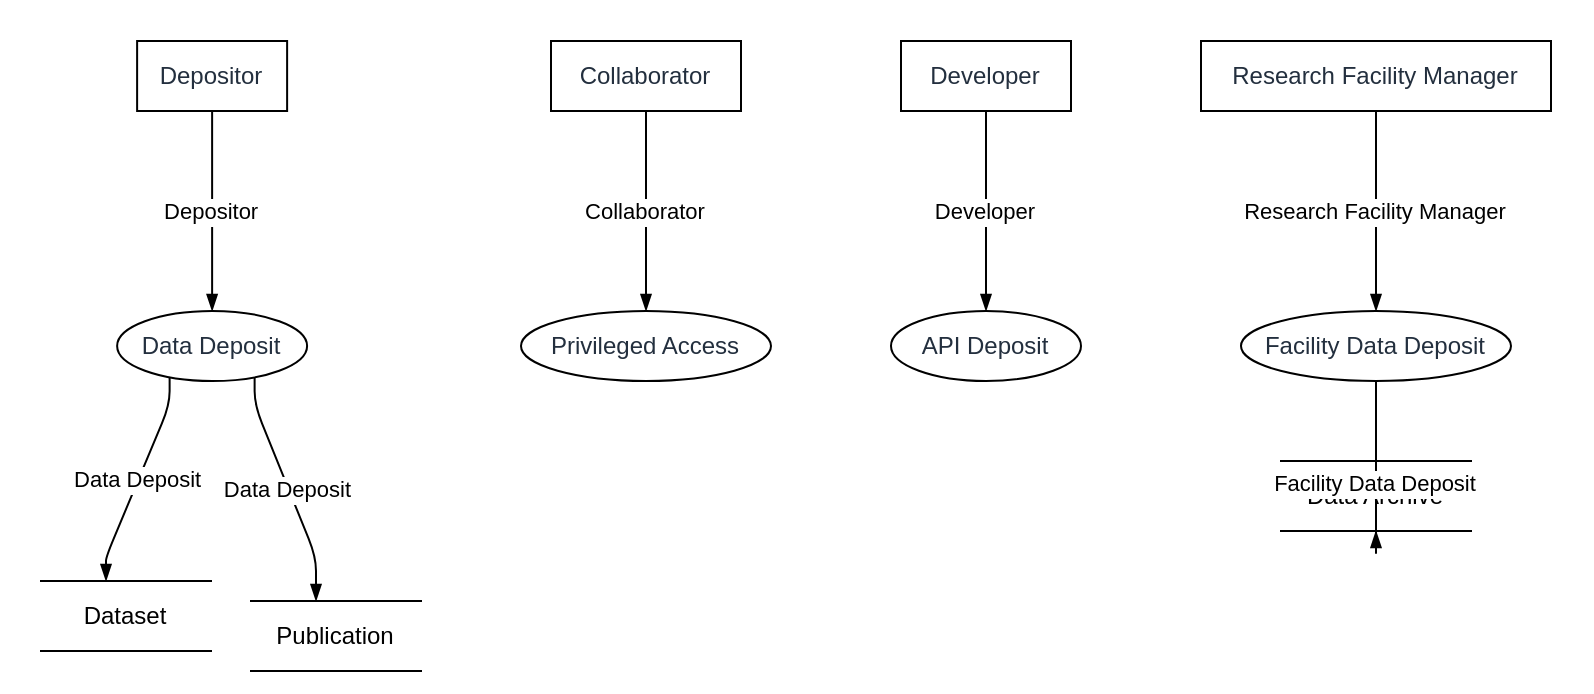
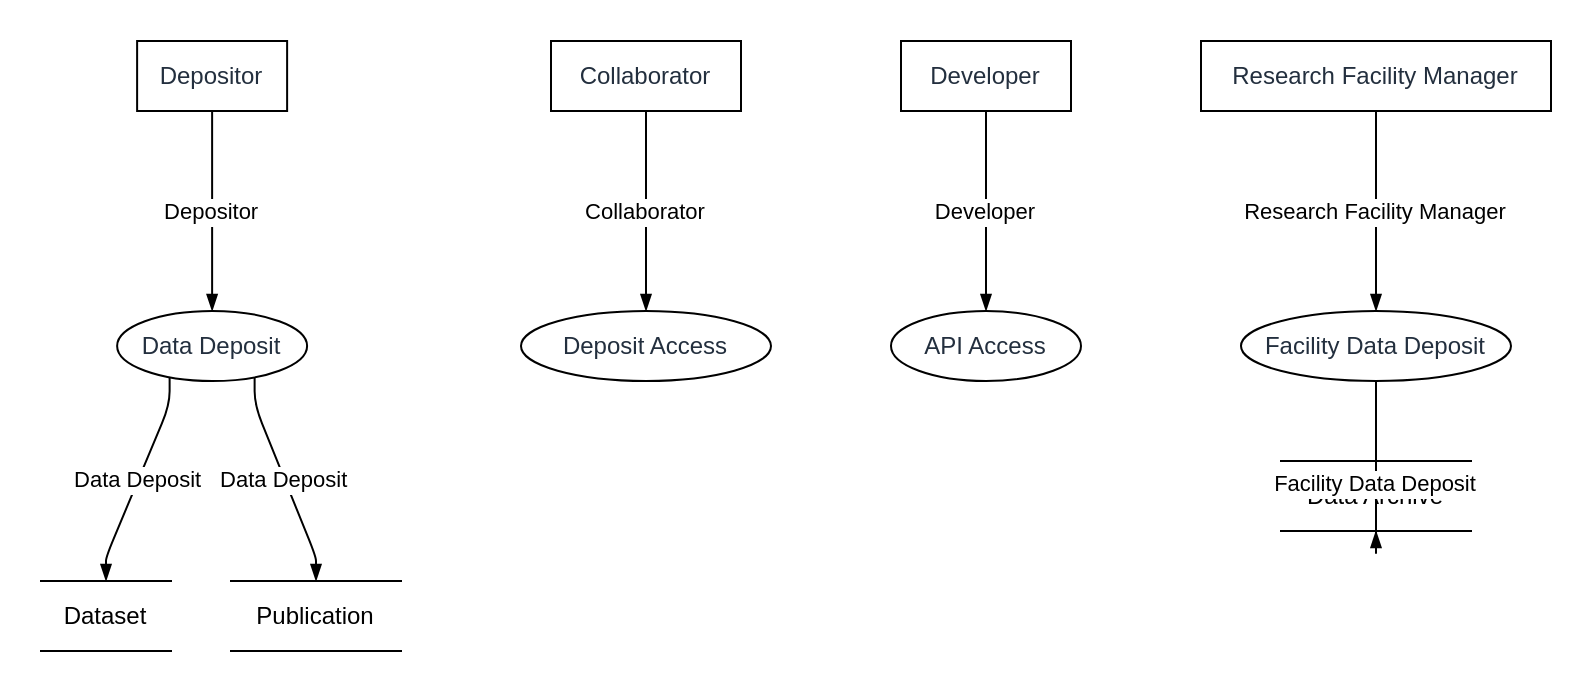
node "Privileged Access": label "Privileged Access" -> "Deposit Access"
node "API Deposit": label "API Deposit" -> "API Access"
node "Dataset": size 170x70 -> 130x70
node "Publication": moved (336, 636) -> (316, 616)
